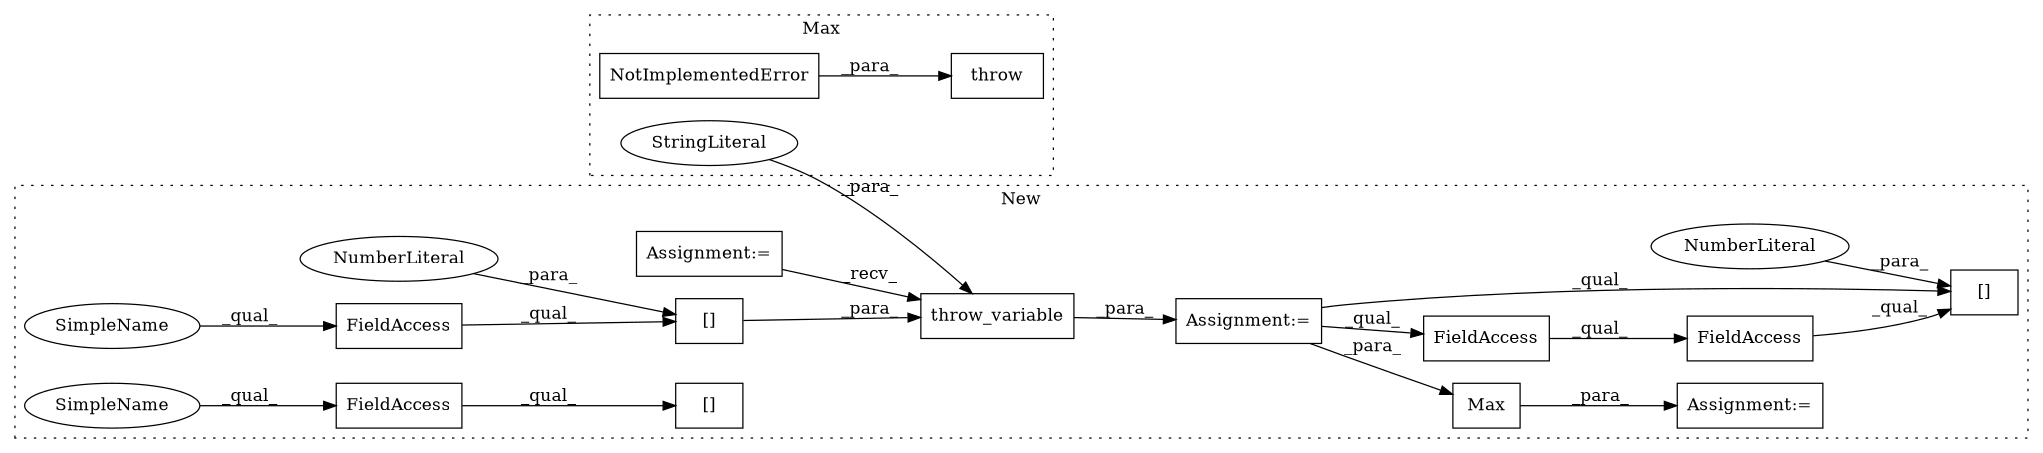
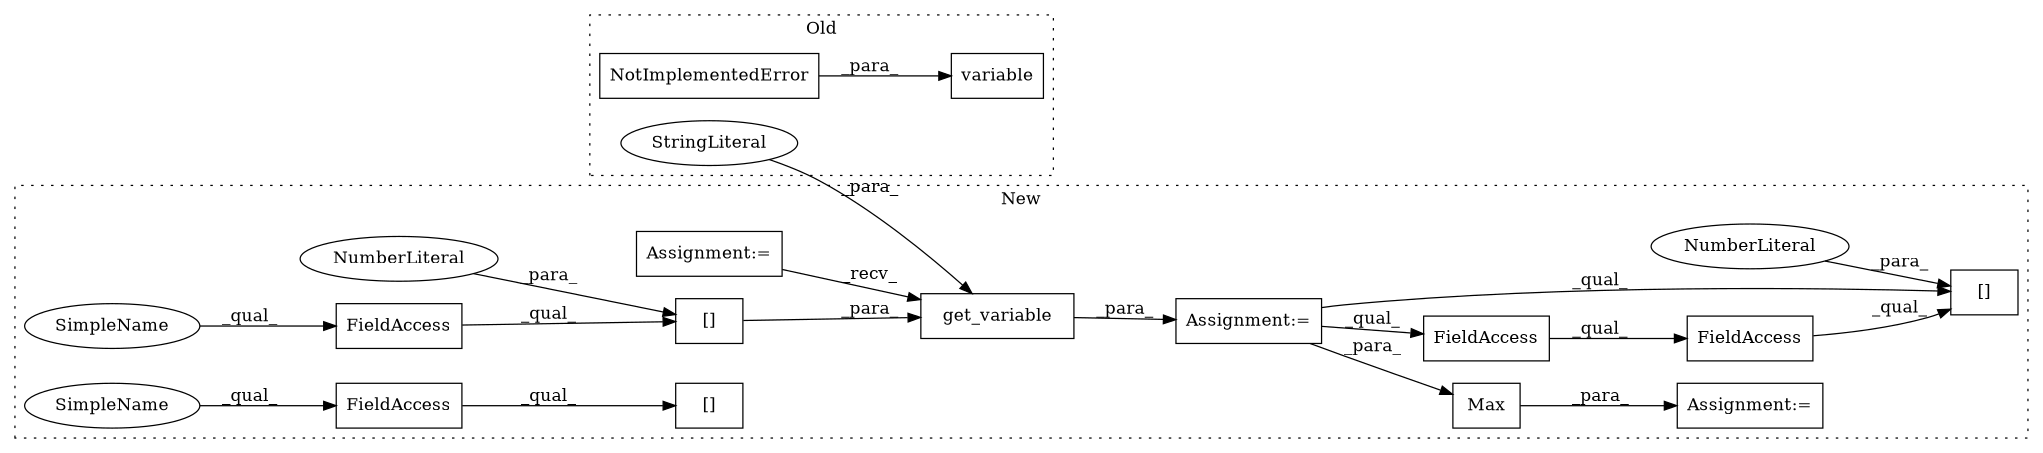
cluster "Max": label "Max" -> "Old"
node "throw": label "throw" -> "variable"
node "throw_variable": label "throw_variable" -> "get_variable"
